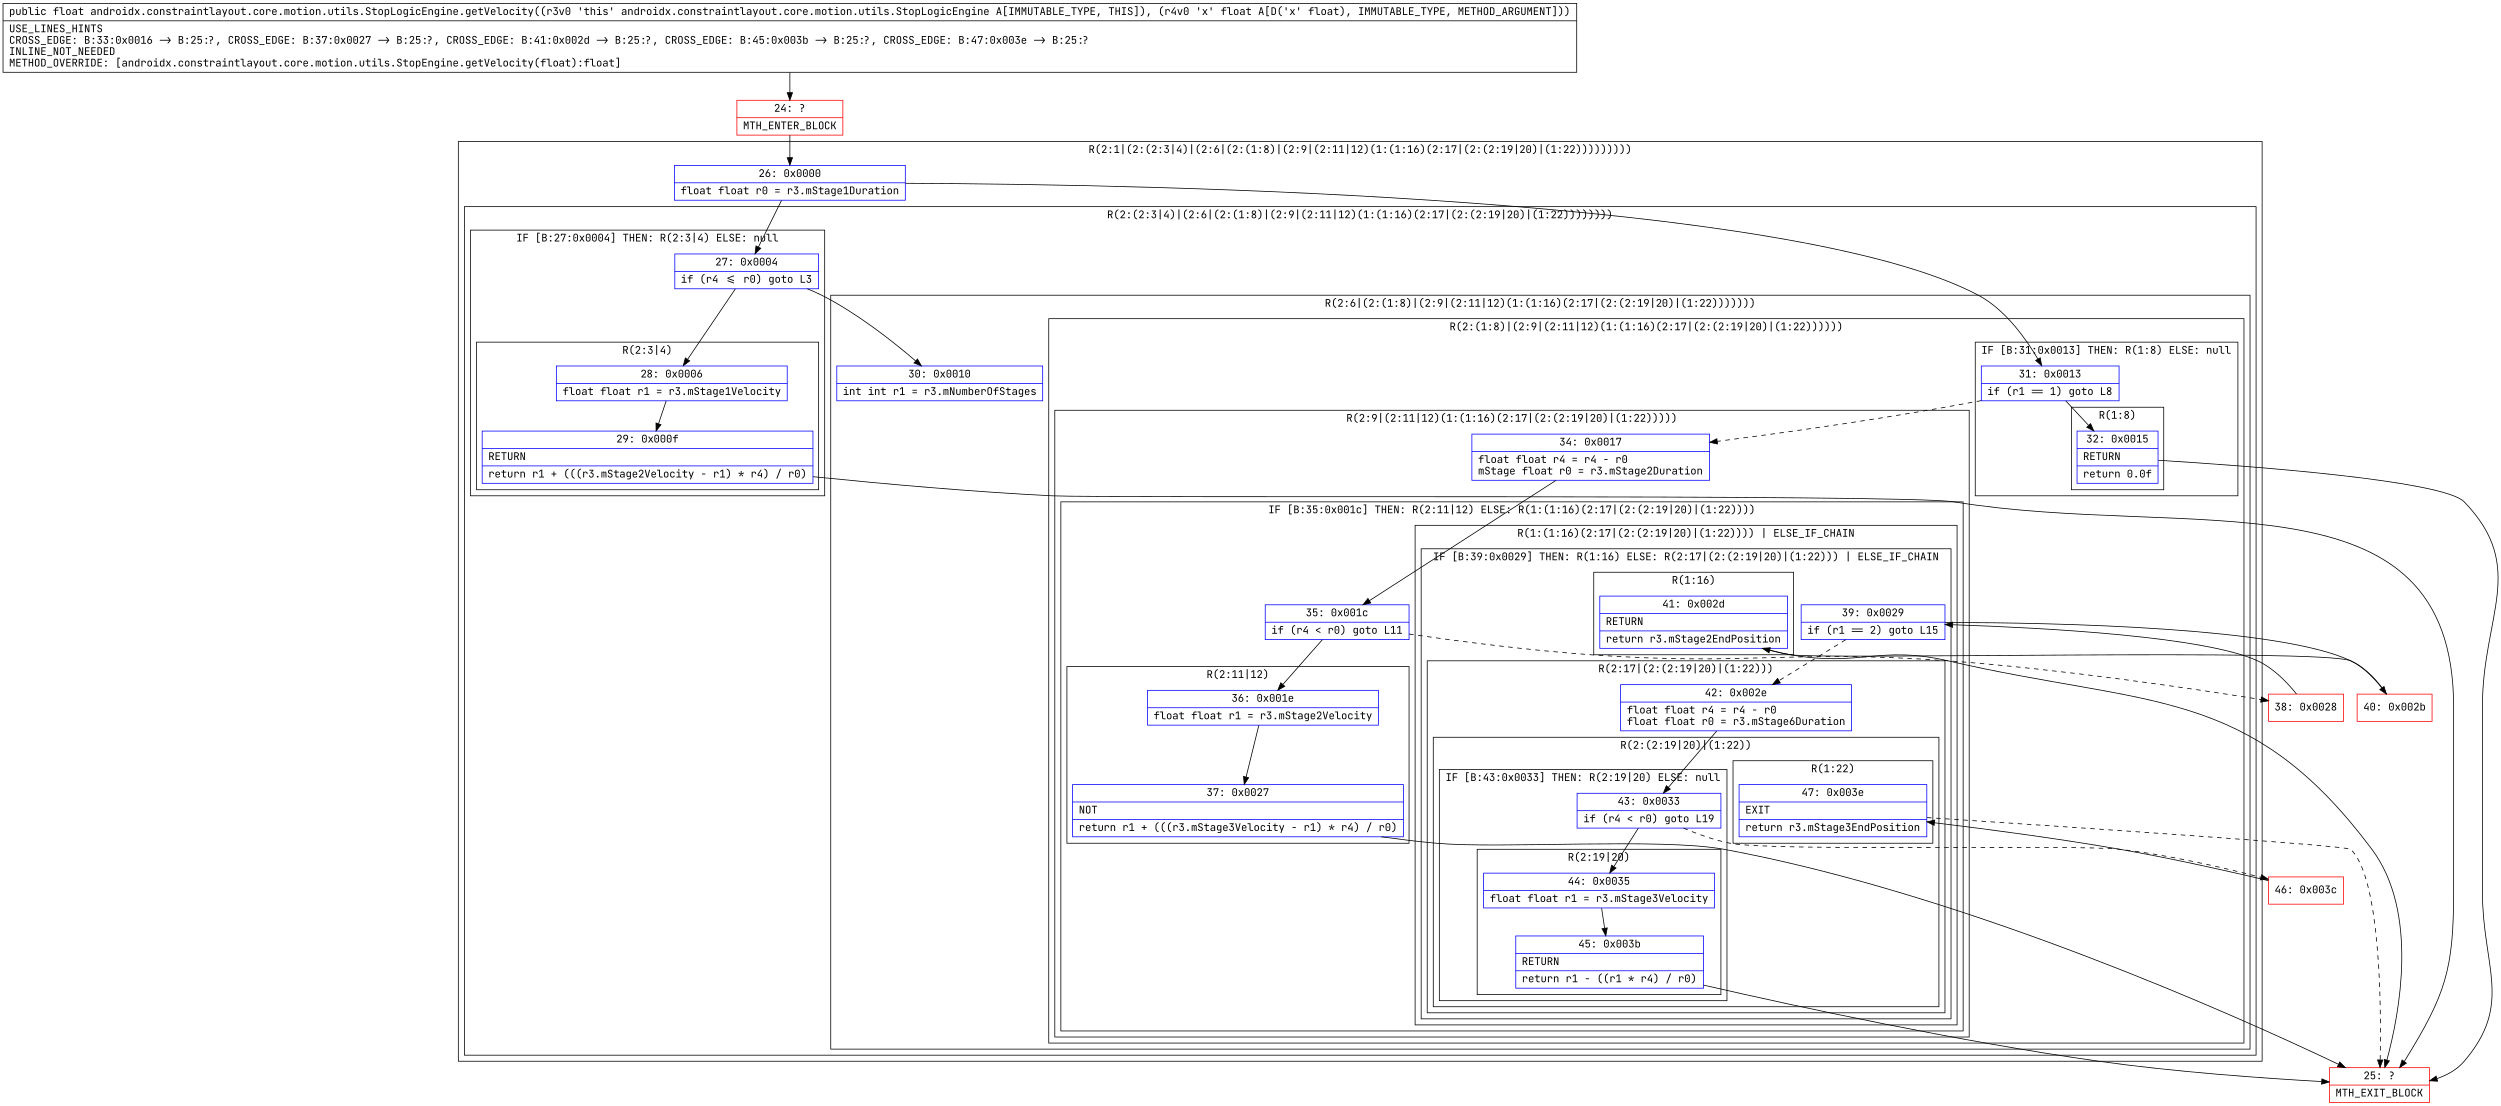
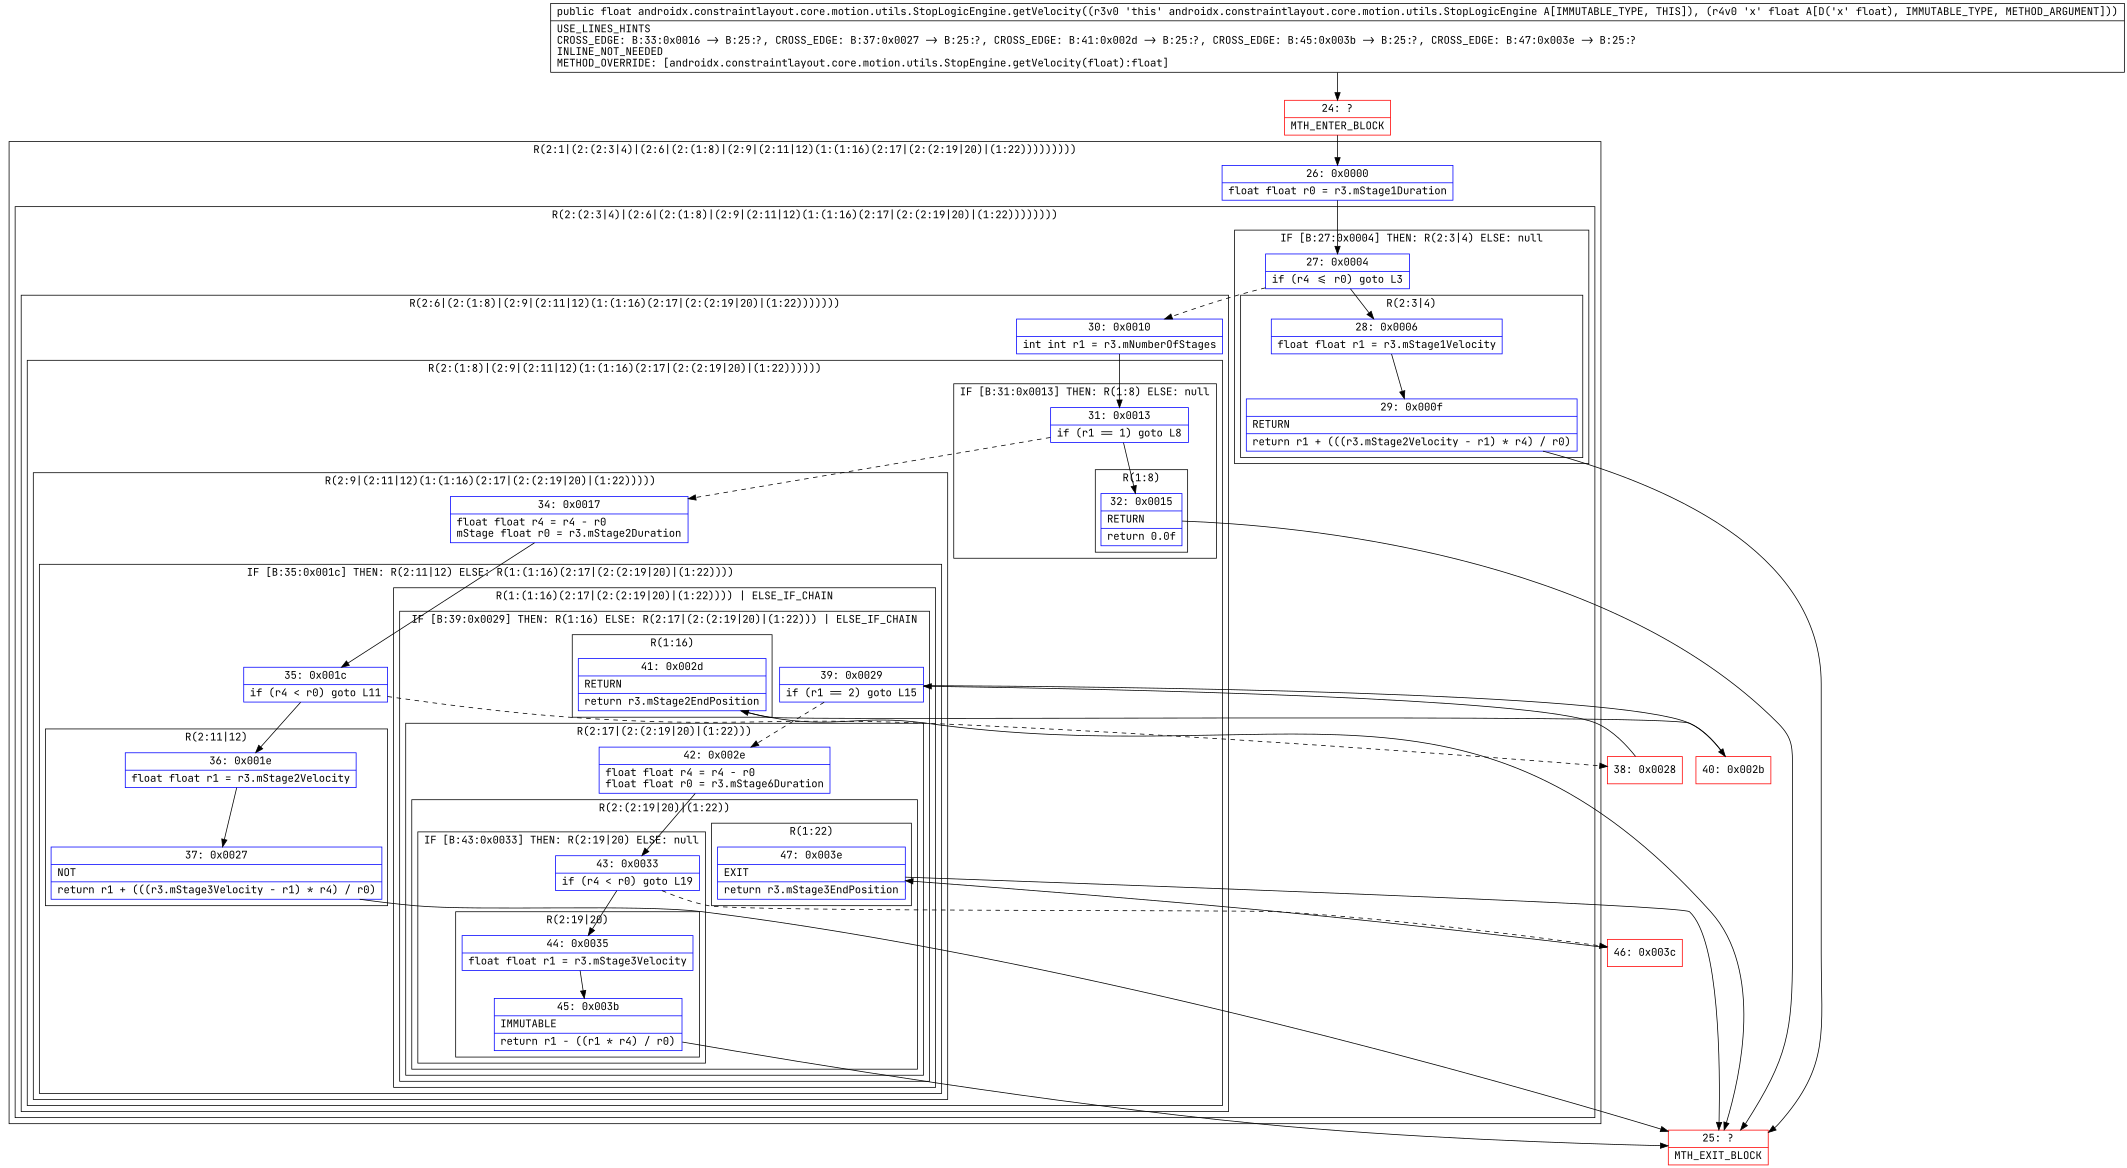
edge "26: 0x0000" -> "31: 0x0013": now "30: 0x0010" -> "31: 0x0013"
edge "27: 0x0004" -> "30: 0x0010": style solid -> dashed
edge "47: 0x003e" -> "25: ?": style dashed -> solid
node "45: 0x003b": text "RETURN" -> "IMMUTABLE"
